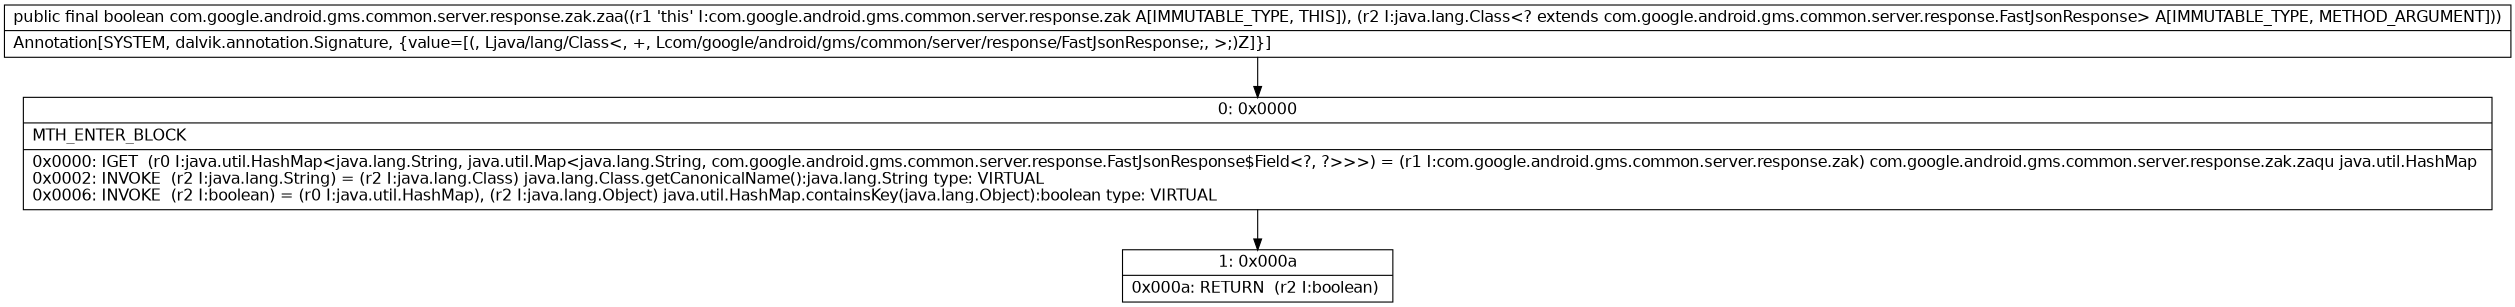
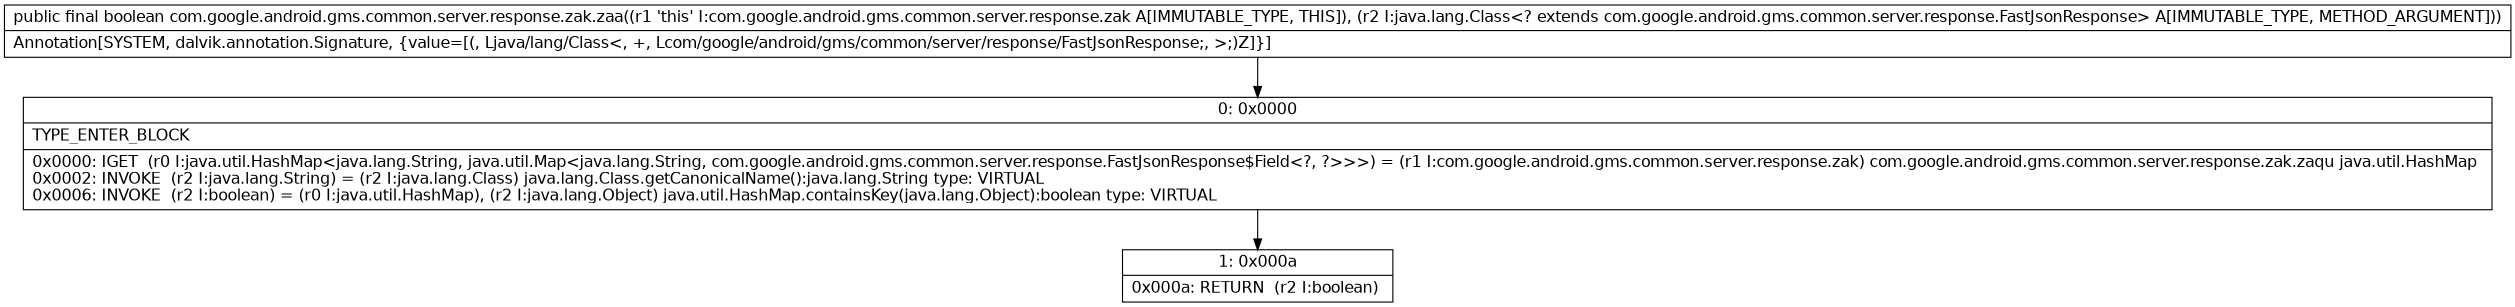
node "0: 0x0000": text "MTH_ENTER_BLOCK" -> "TYPE_ENTER_BLOCK"
